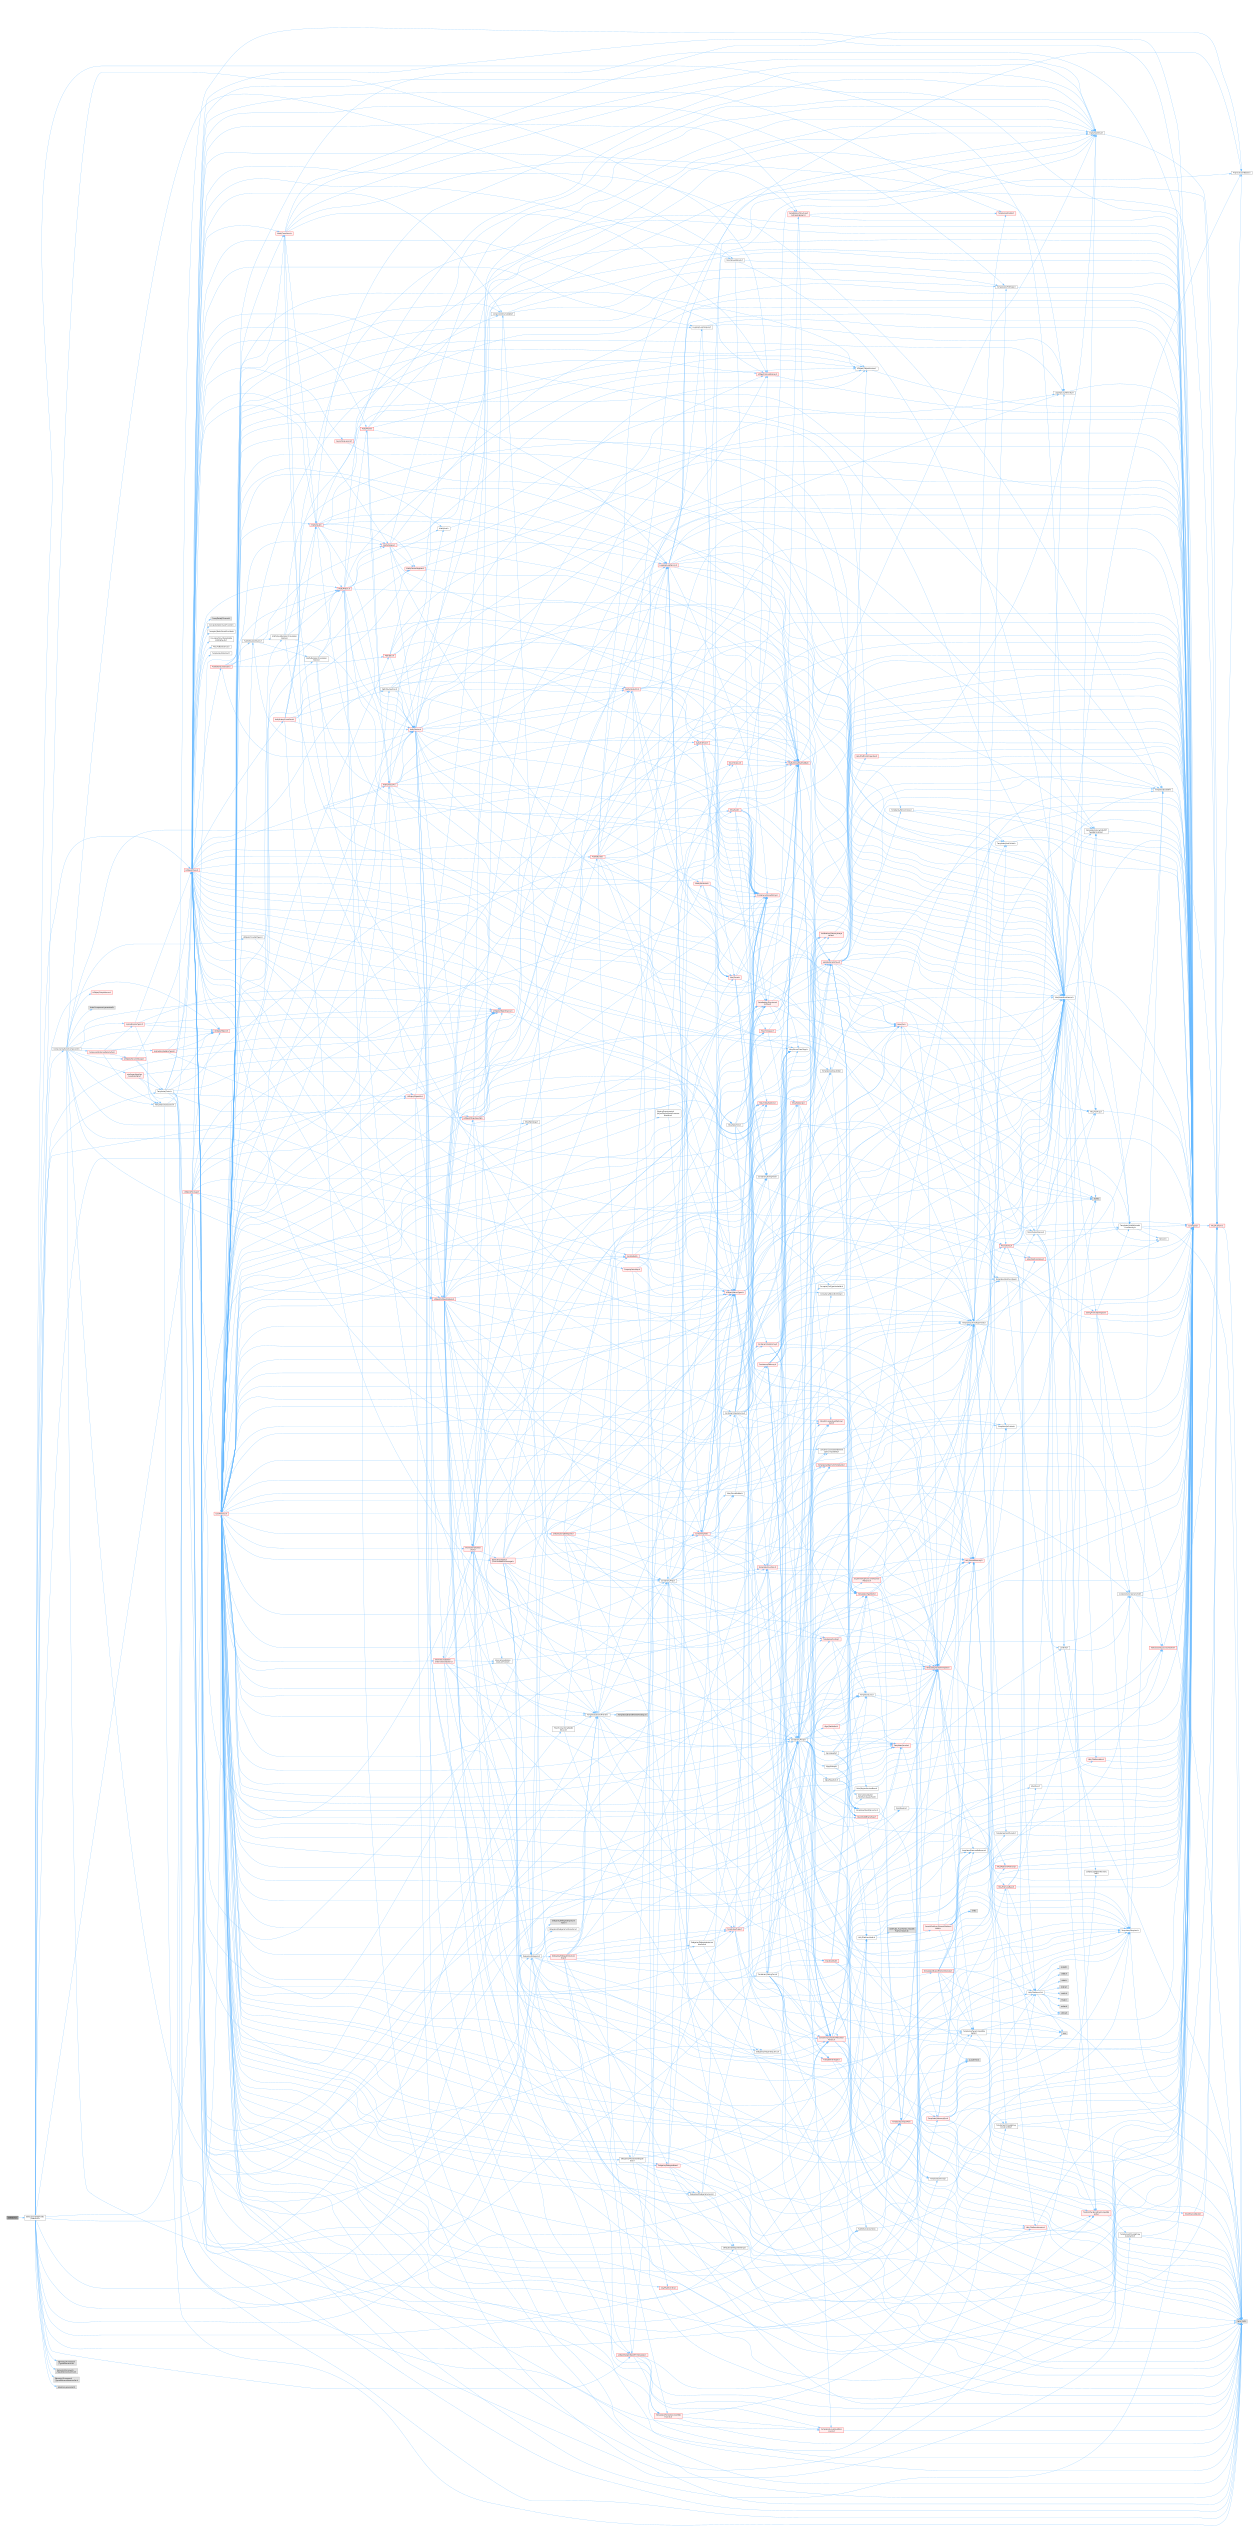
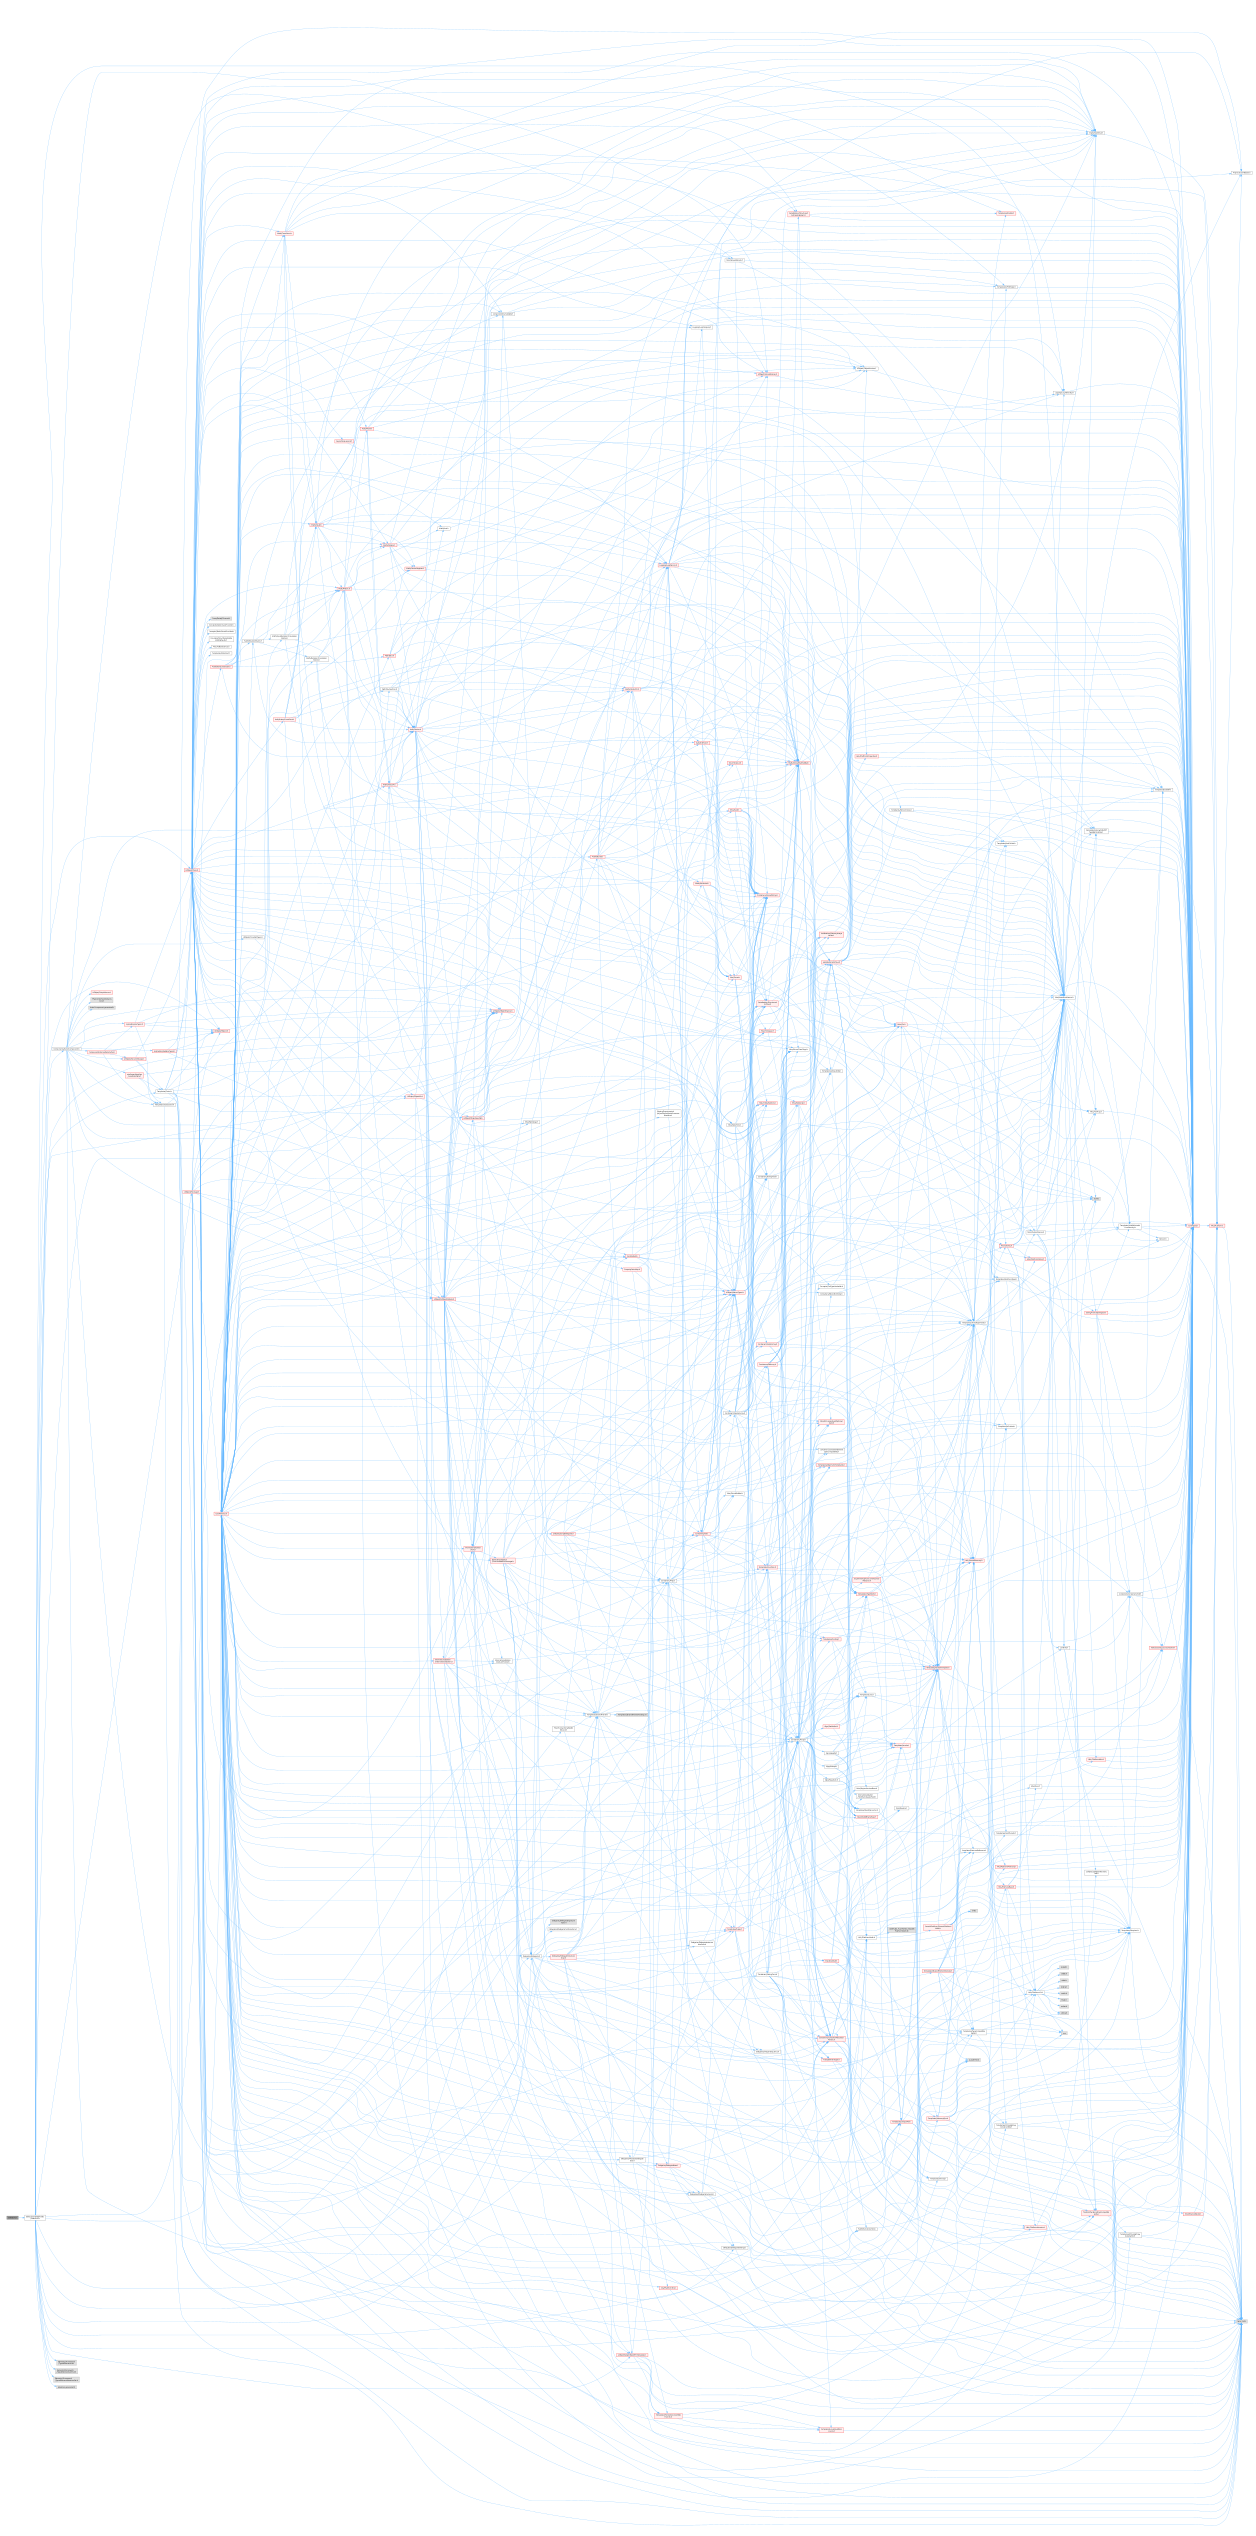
node "PhysicsInterfaceDeclares Core.h": added
